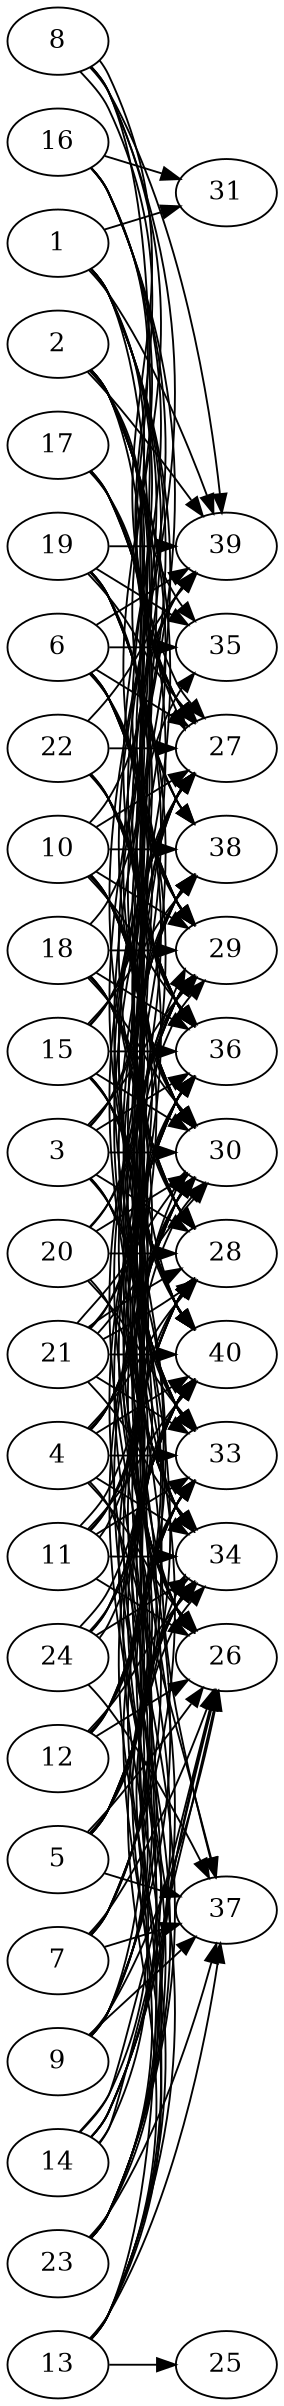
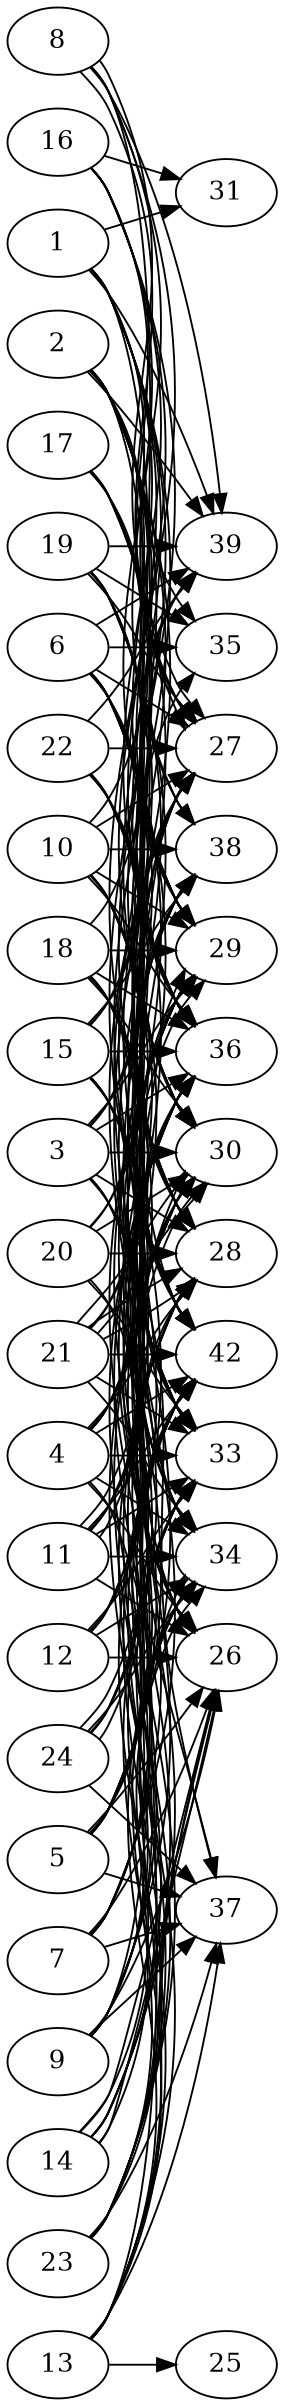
edge "10" -> "30": removed
edge "15" -> "30": removed
node "40": label "40" -> "42"
